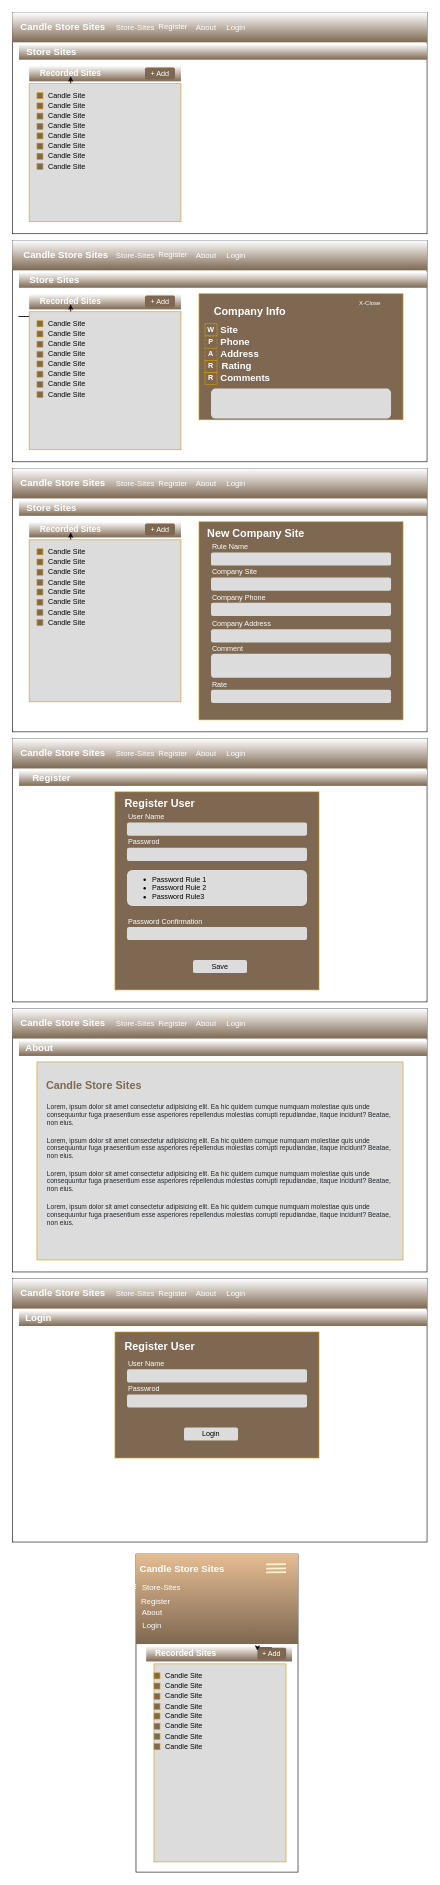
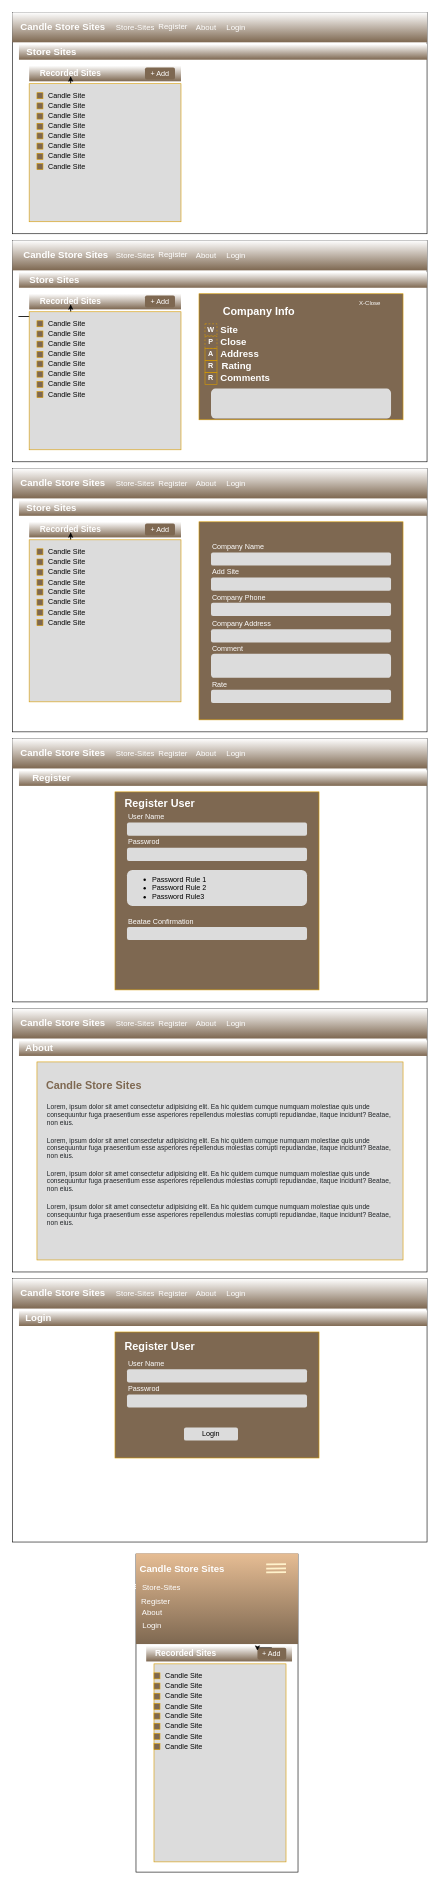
node "Company Info": moved (250, 312) -> (259, 312)
node "W": style solid -> dashed
node "Phone": label "Phone" -> "Close"
node "A": style dashed -> solid
node "New Company Site": removed
node "Rule Name": label "Rule Name" -> "Company Name"
node "Company Site": label "Company Site" -> "Add Site"
node "Password Confirmation": label "Password Confirmation" -> "Beatae Confirmation"
node "Save": removed
